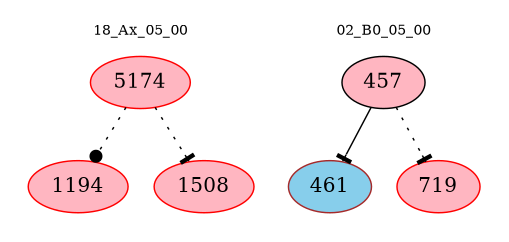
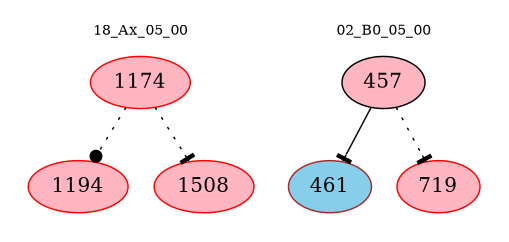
node "5174": label "5174" -> "1174"
